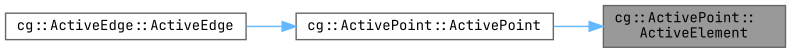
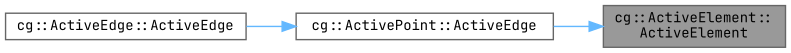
node "cg::ActivePoint::ActivePoint": label "cg::ActivePoint::ActivePoint" -> "cg::ActivePoint::ActiveEdge"
node "cg::ActivePoint:: ActiveElement": label "cg::ActivePoint:: ActiveElement" -> "cg::ActiveElement:: ActiveElement"
